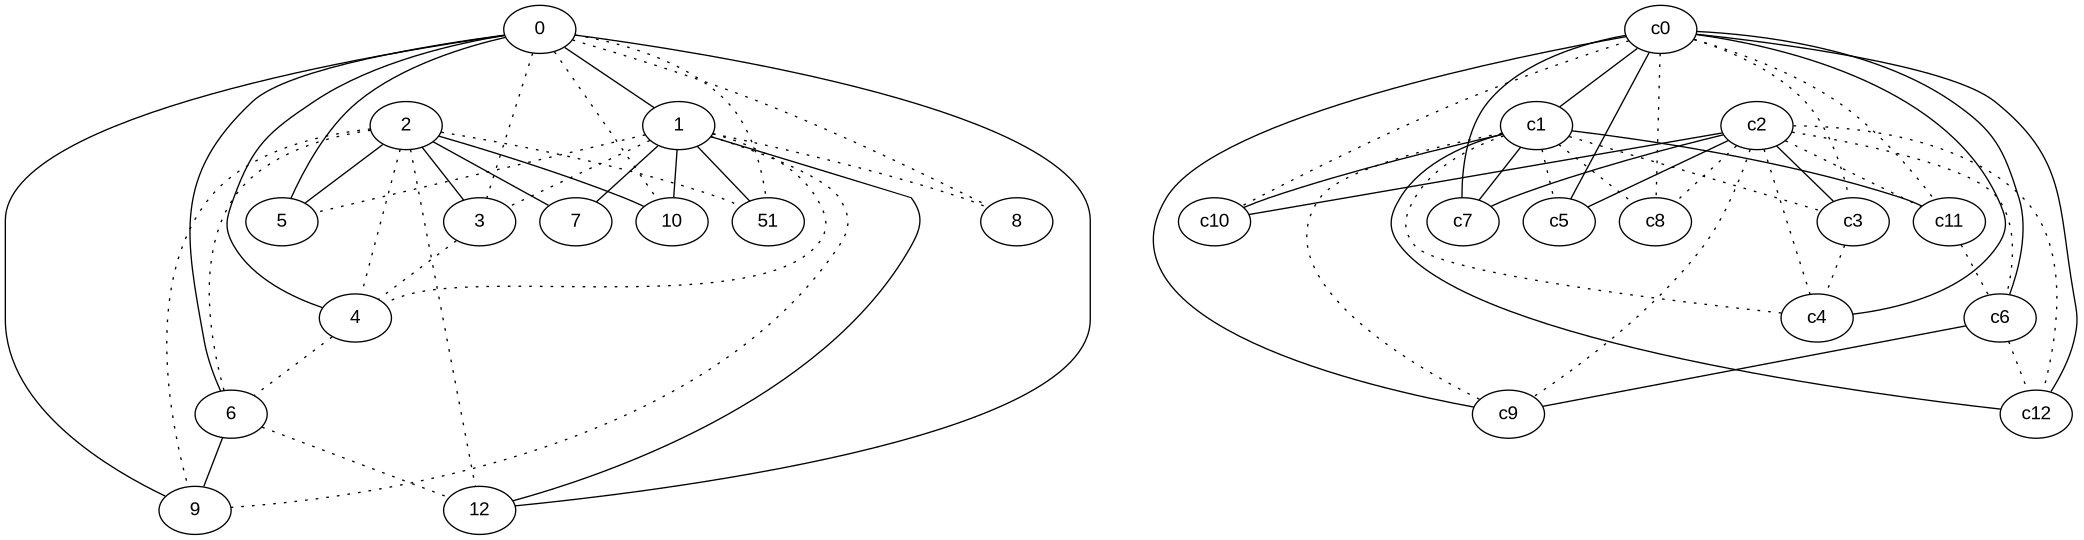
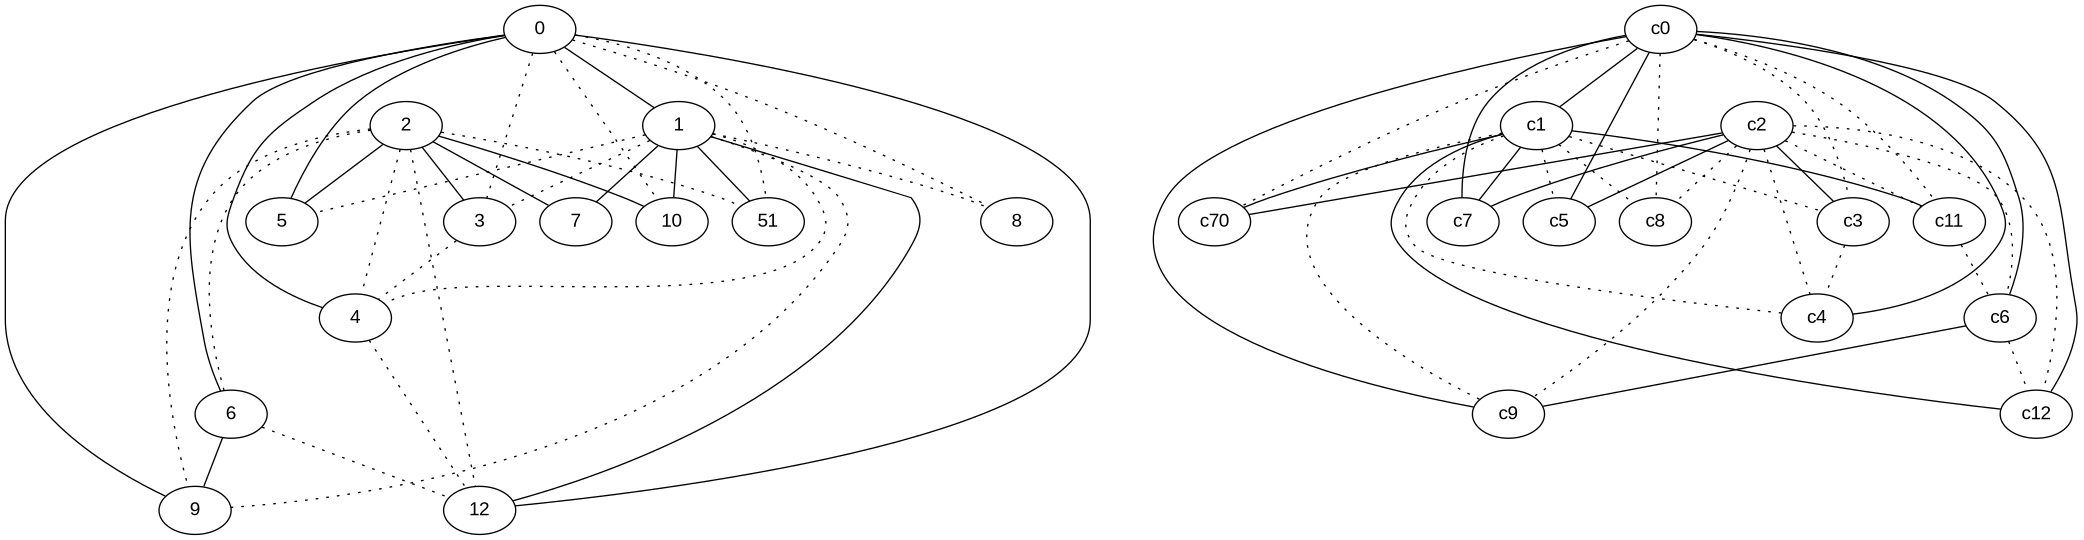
node "c10": label "c10" -> "c70"
edge "4" -- "6": now "4" -- "12"
